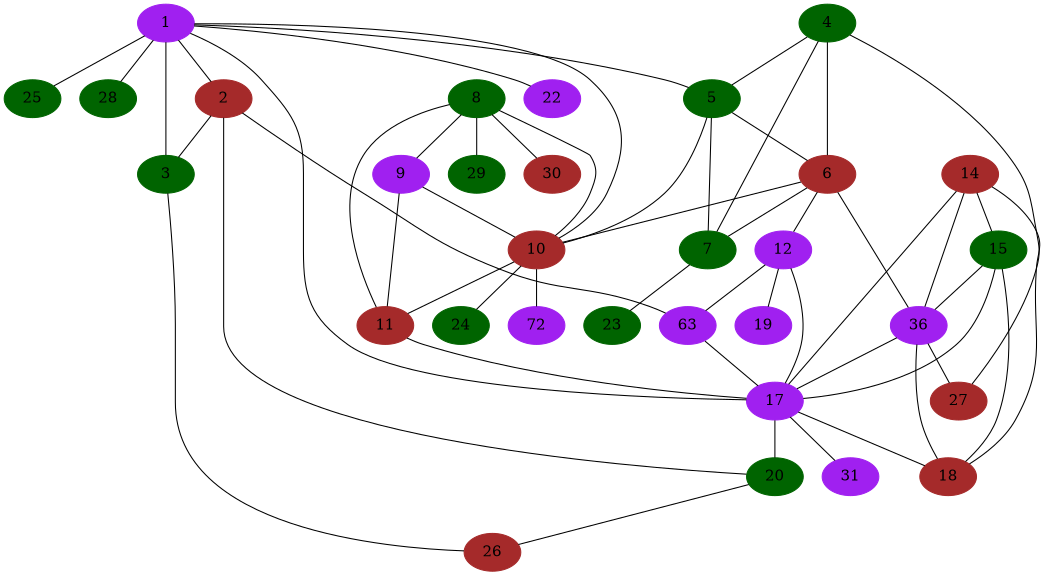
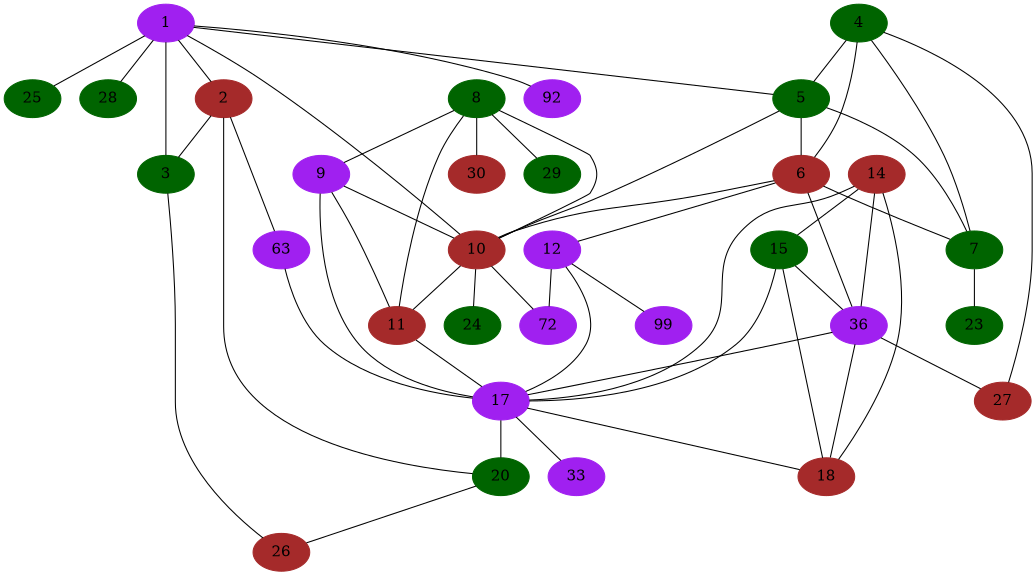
node "22": label "22" -> "92"
edge "12" -- "63": now "12" -- "72"
node "19": label "19" -> "99"
edge "1" -- "17": now "9" -- "17"
node "31": label "31" -> "33"
